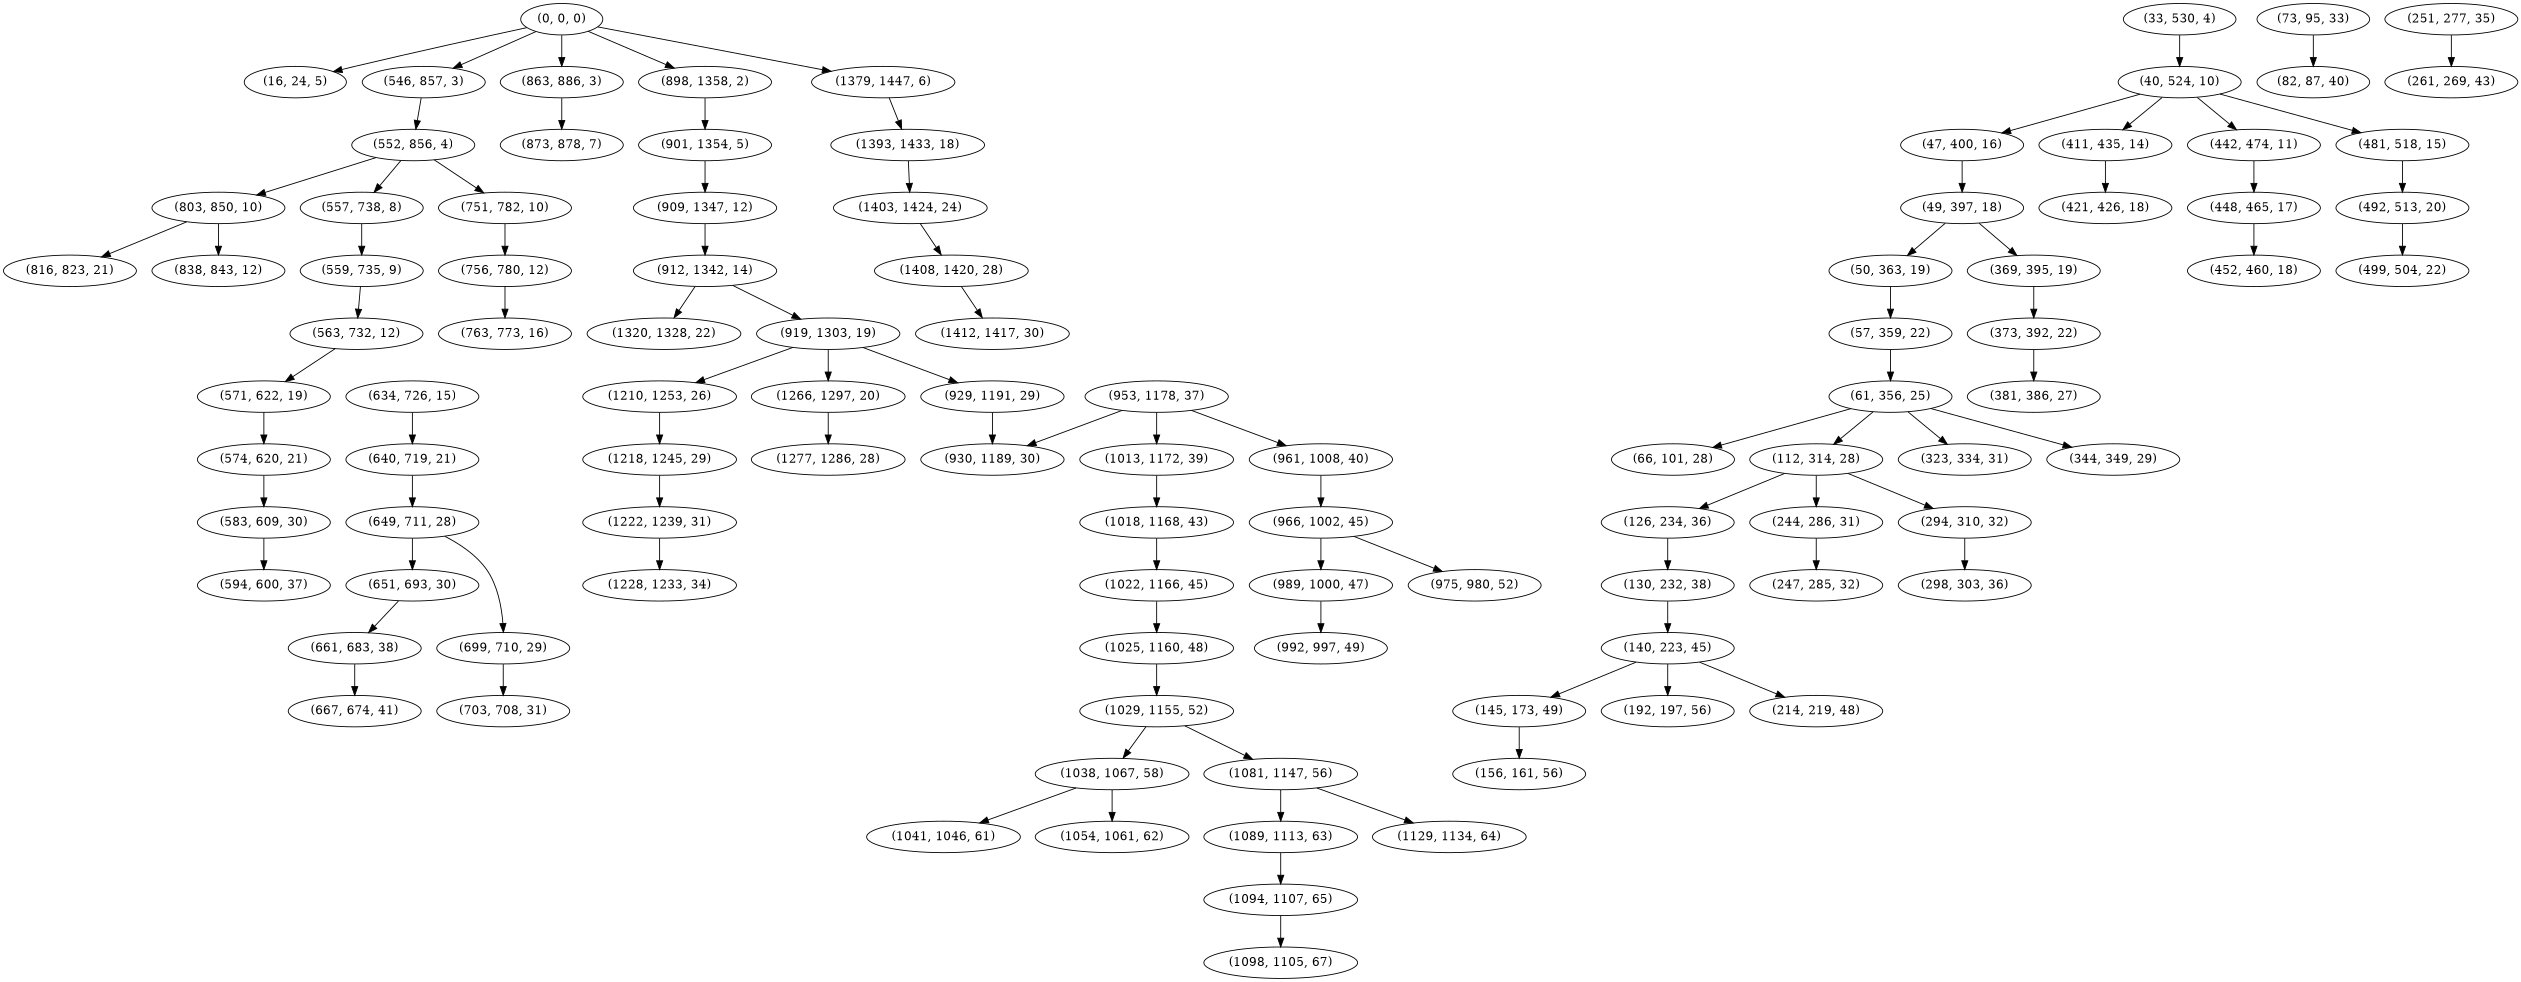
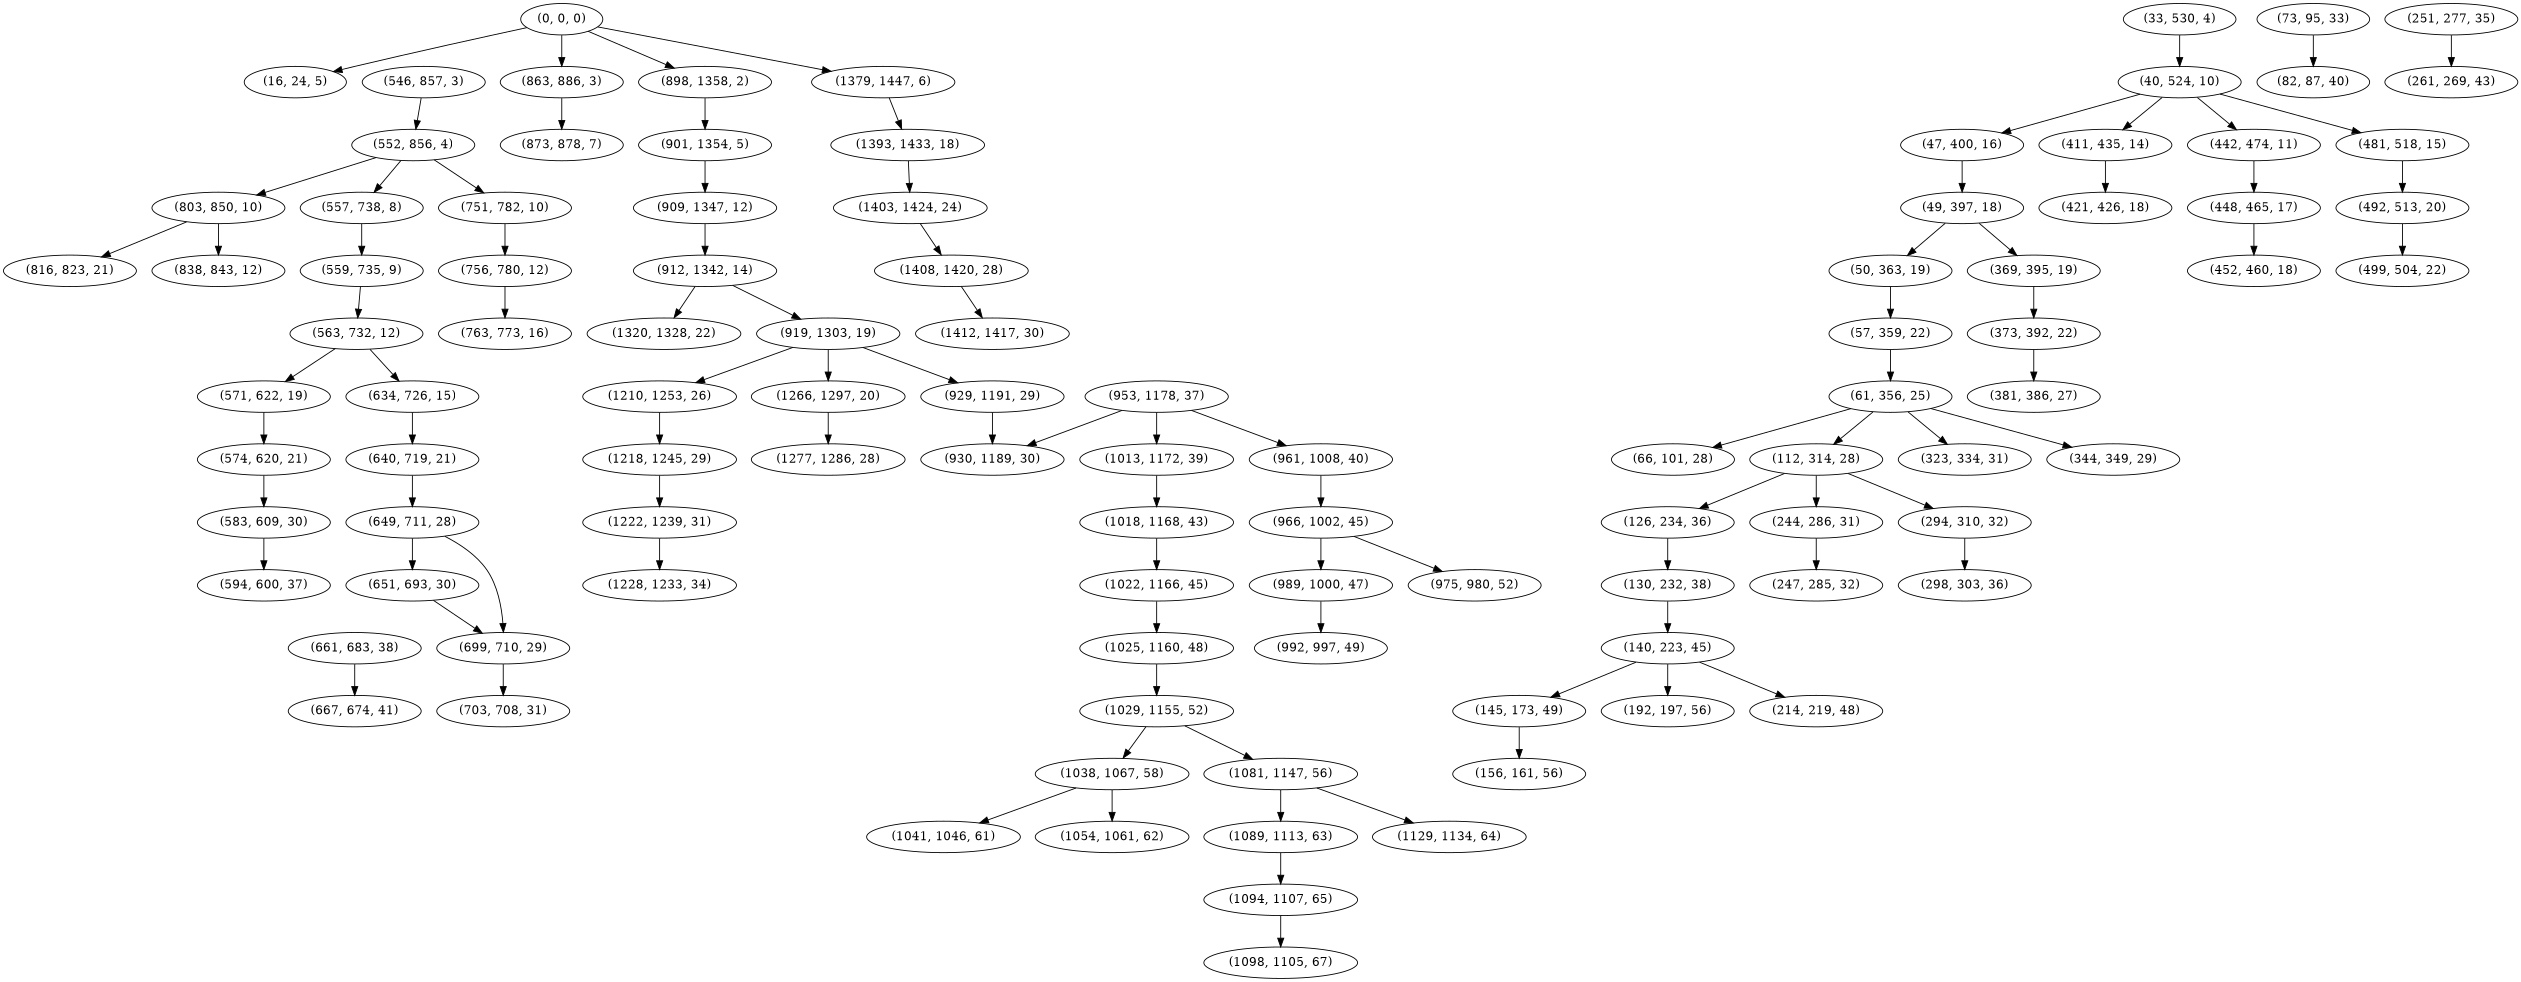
edge "(0, 0, 0)" -> "(546, 857, 3)": removed
edge "(563, 732, 12)" -> "(634, 726, 15)": added
edge "(651, 693, 30)" -> "(661, 683, 38)": now "(651, 693, 30)" -> "(699, 710, 29)"
